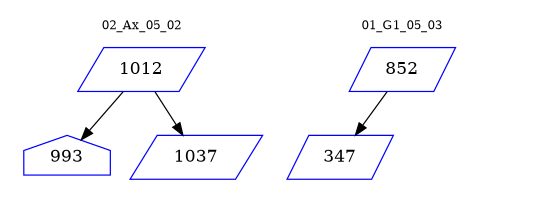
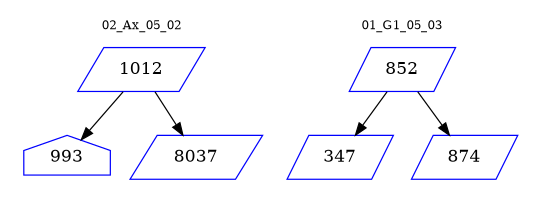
node "1037": label "1037" -> "8037"
node "874": added
